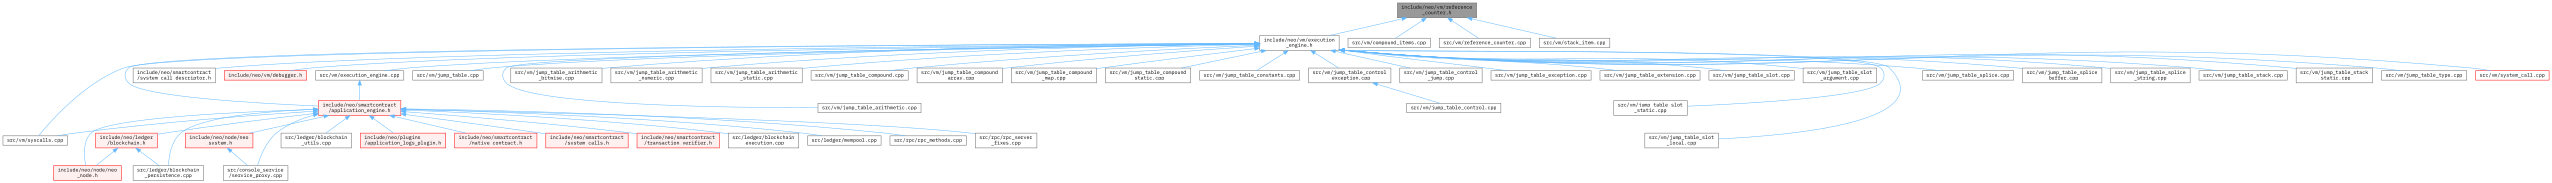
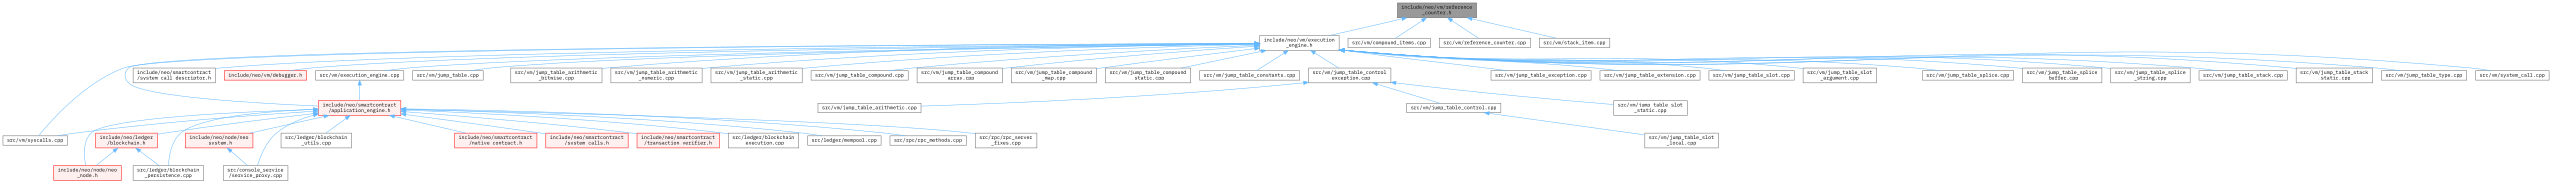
edge "src/vm/jump_table_slot _static.cpp" -> "include/neo/vm/execution _engine.h": now "src/vm/jump_table_slot _static.cpp" -> "src/vm/jump_table_control _exception.cpp"
edge "src/vm/jump_table_arithmetic.cpp" -> "include/neo/vm/execution _engine.h": now "src/vm/jump_table_arithmetic.cpp" -> "src/vm/jump_table_control _exception.cpp"
node "src/vm/jump_table_control _jump.cpp": removed
node "src/vm/system_call.cpp": color red -> grey40
edge "src/vm/jump_table_slot _local.cpp" -> "include/neo/vm/execution _engine.h": now "src/vm/jump_table_slot _local.cpp" -> "src/vm/jump_table_control.cpp"
node "include/neo/plugins /application_logs_plugin.h": removed
